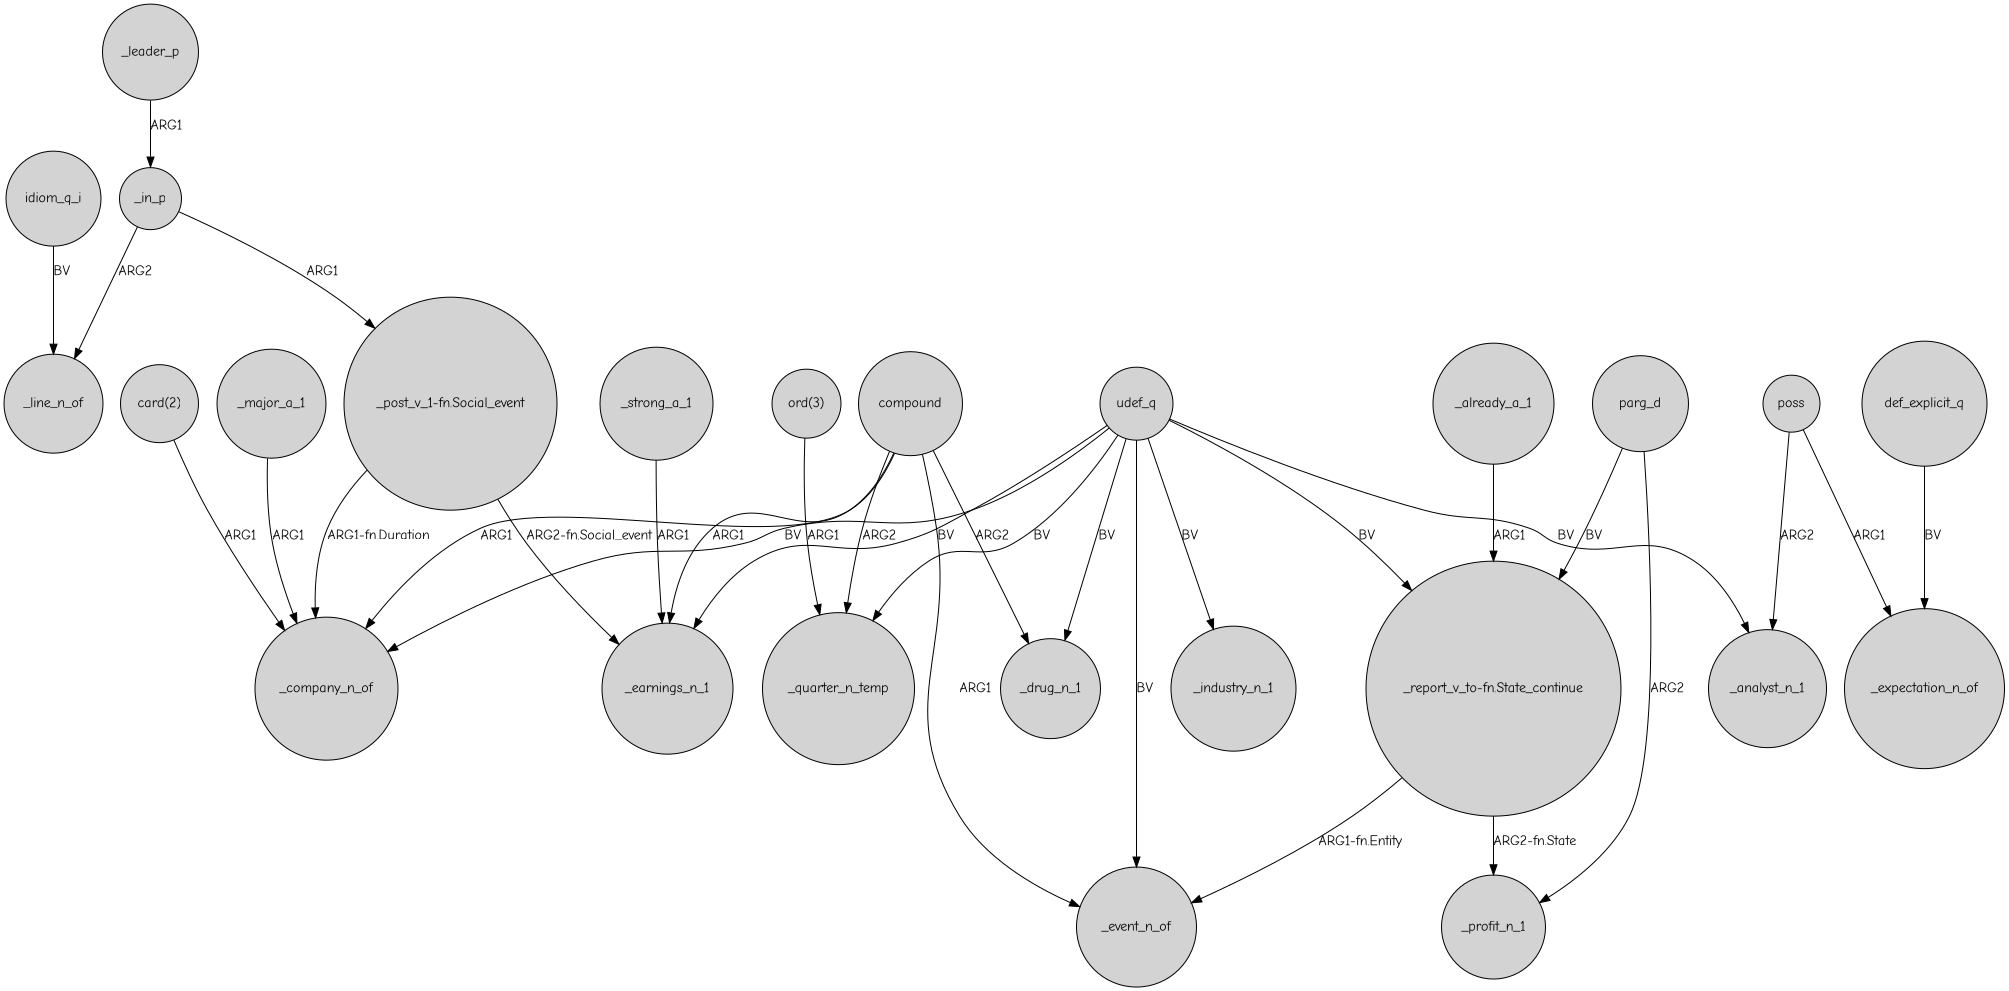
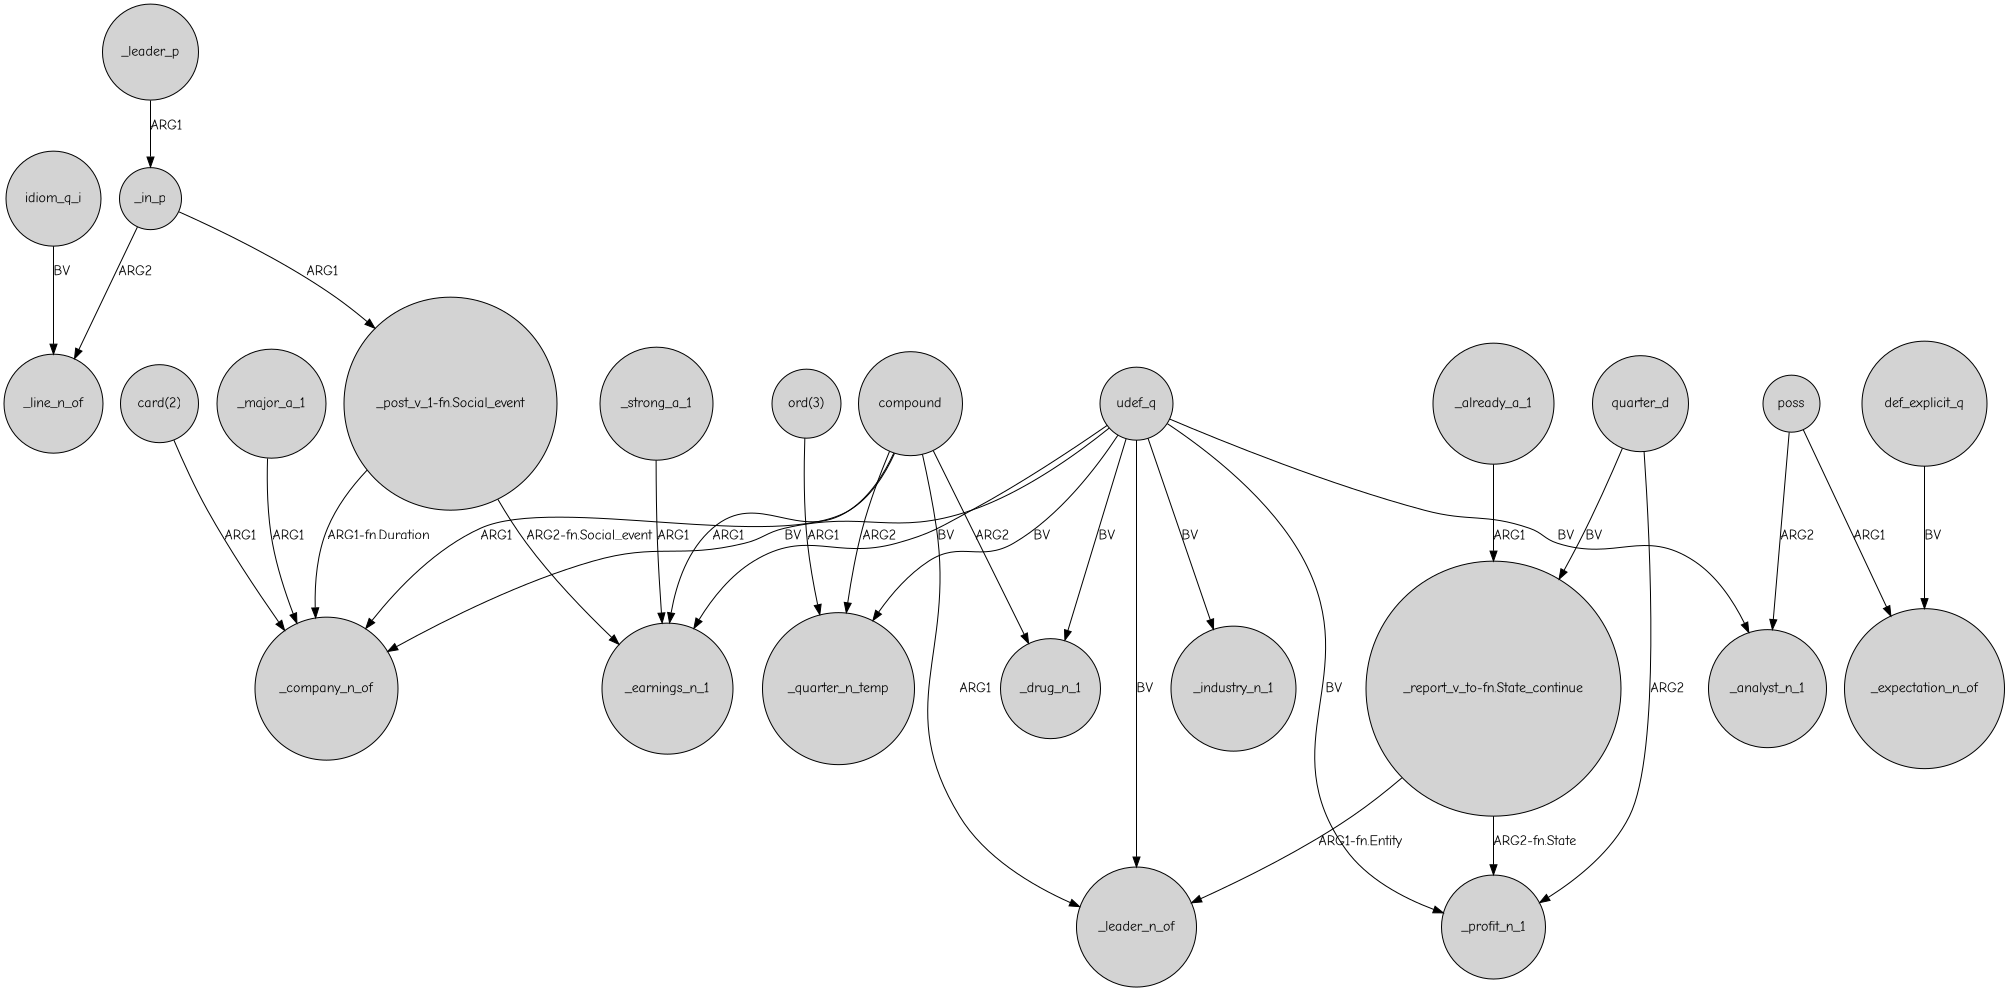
node "parg_d": label "parg_d" -> "quarter_d"
edge "udef_q" -> "_report_v_to-fn.State_continue": now "udef_q" -> "_profit_n_1"
node "_event_n_of": label "_event_n_of" -> "_leader_n_of"
